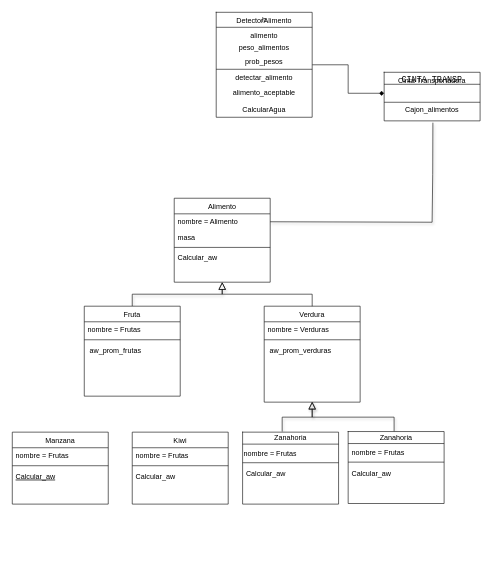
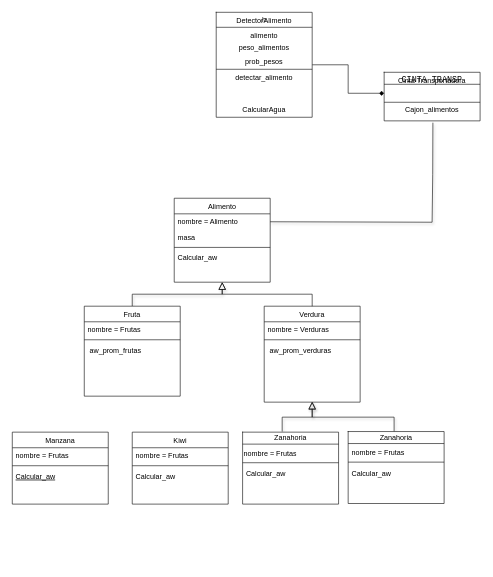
node "alimento_aceptable": removed
